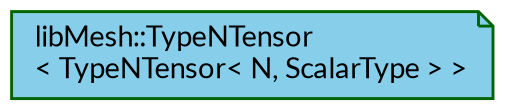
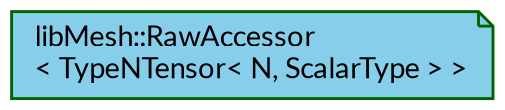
node "libMesh::TypeNTensor < TypeNTensor< N, ScalarType > >": label "libMesh::TypeNTensor < TypeNTensor< N, ScalarType > >" -> "libMesh::RawAccessor < TypeNTensor< N, ScalarType > >"
